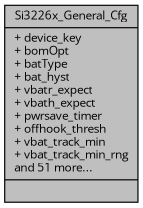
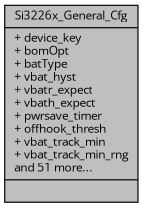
node "Si3226x_General_Cfg": text "+ bat_hyst" -> "+ vbat_hyst"
